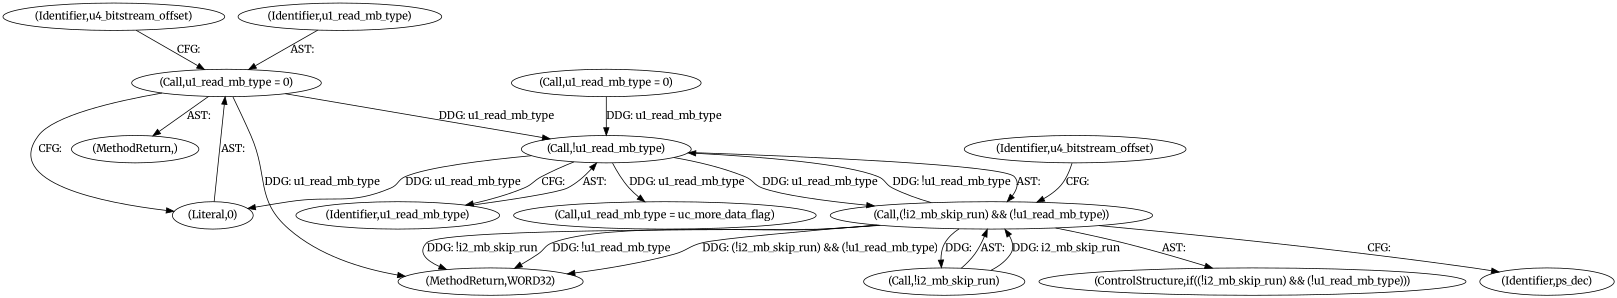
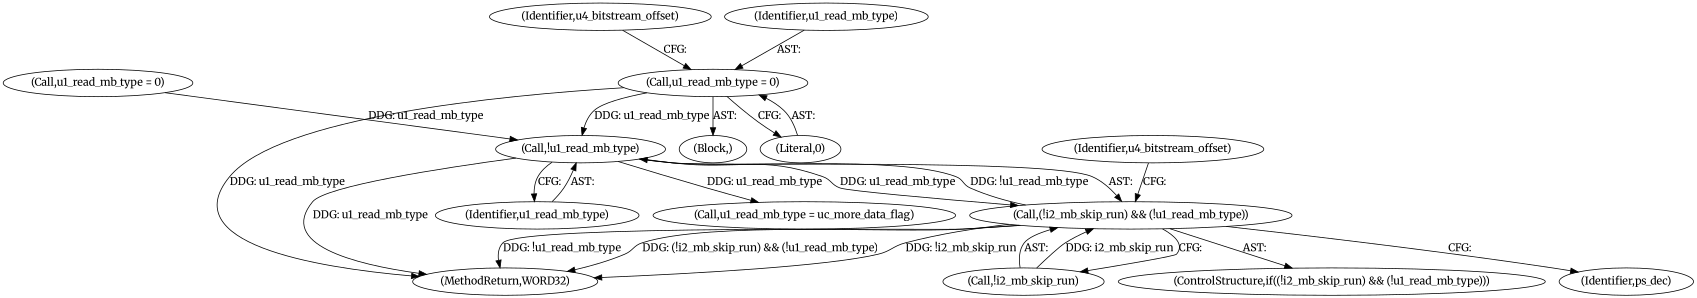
node "(MethodReturn,)": label "(MethodReturn,)" -> "(Block,)"
edge "(Call,!u1_read_mb_type)" -> "(Literal,0)": now "(Call,!u1_read_mb_type)" -> "(MethodReturn,WORD32)"
edge "(Call,(!i2_mb_skip_run) && (!u1_read_mb_type))" -> "(Call,!i2_mb_skip_run)": label "DDG: " -> "CFG: "
